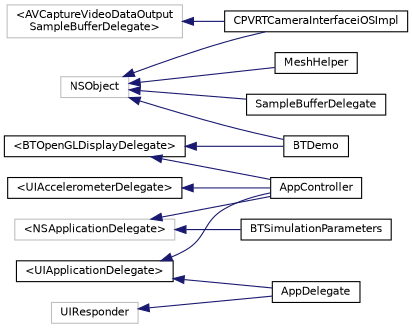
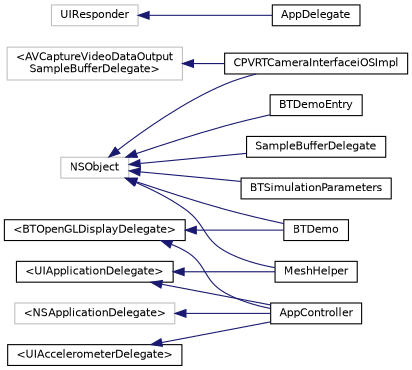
node "BTDemoEntry": added
edge "BTSimulationParameters" -> "<NSApplicationDelegate>": now "BTSimulationParameters" -> "NSObject"
edge "AppDelegate" -> "<UIApplicationDelegate>": now "MeshHelper" -> "<UIApplicationDelegate>"
